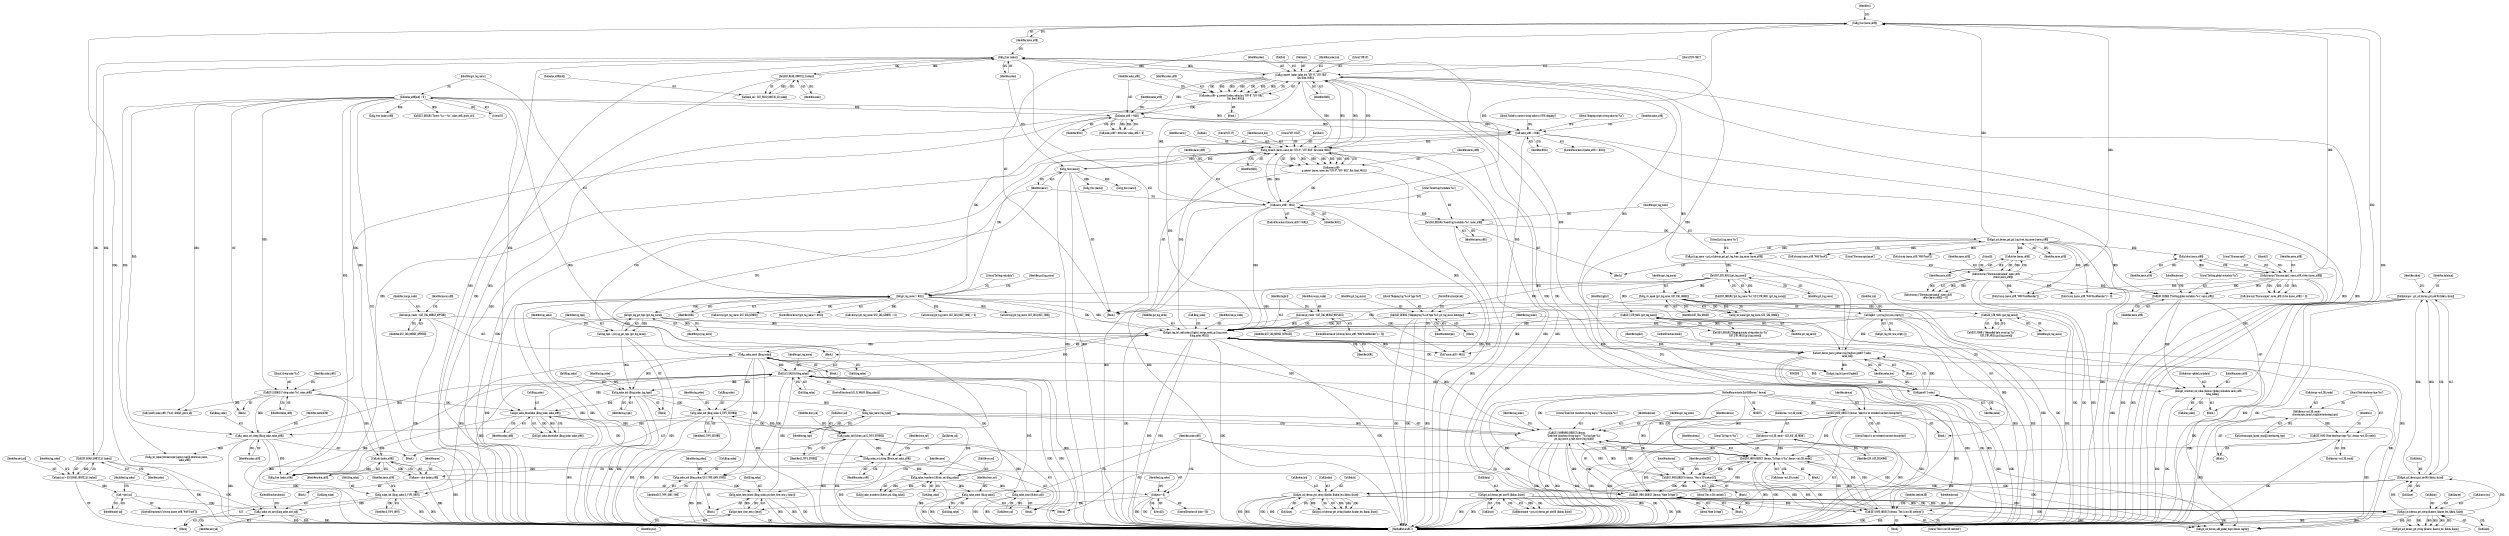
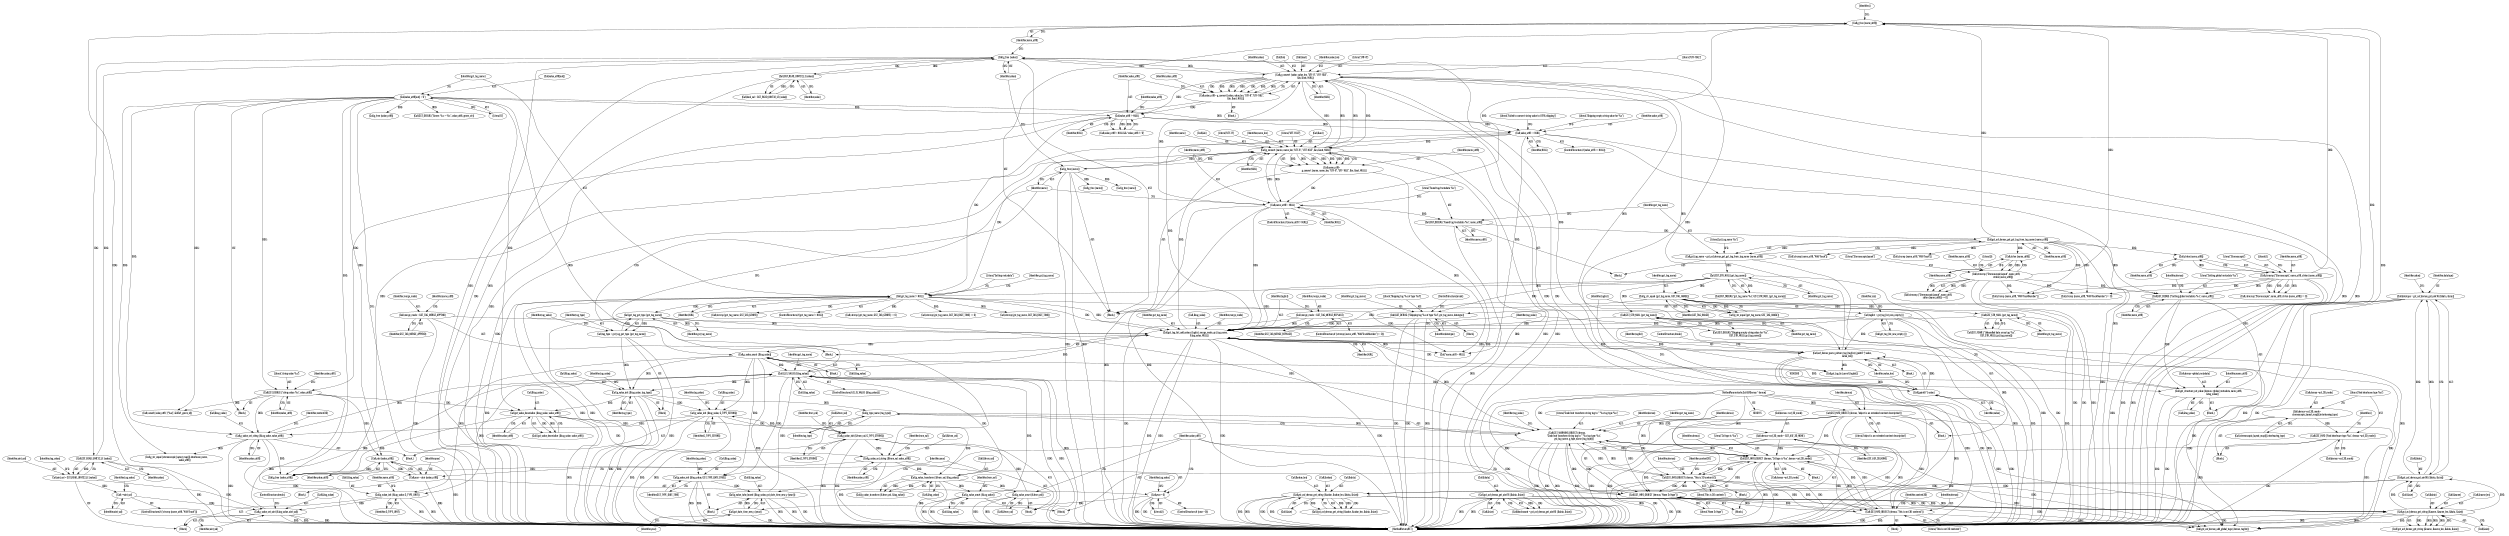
edge "(Call,value_utf8[out])" -> "(Call,bool_val = GST_READ_UINT32_LE (value))": now "(Call,value_utf8[out])" -> "(Call,value_utf8[out] = '0')"
edge "(Call,gst_value_deserialize (&tag_value, value_utf8))" -> "(Call,G_IS_VALUE (&tag_value))": removed, label "DDG:"
